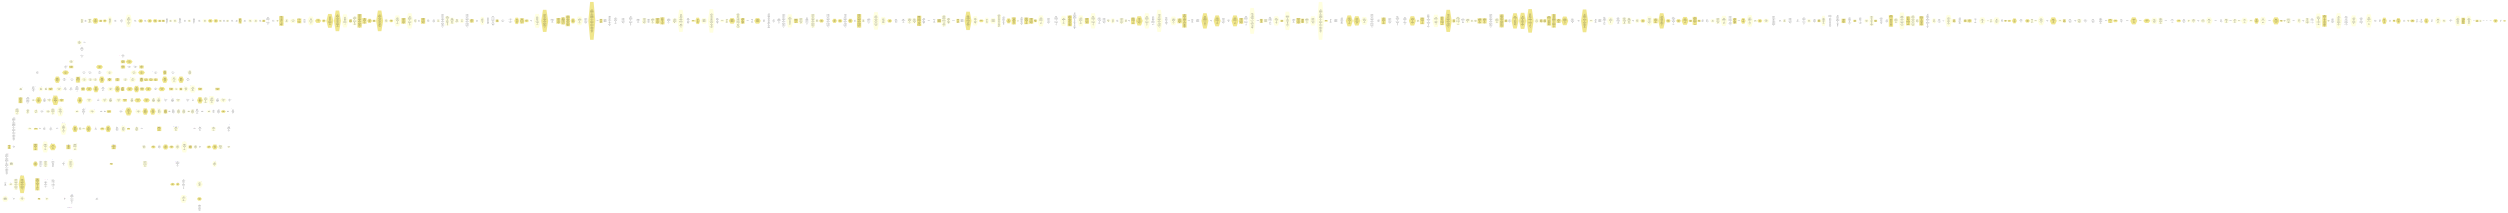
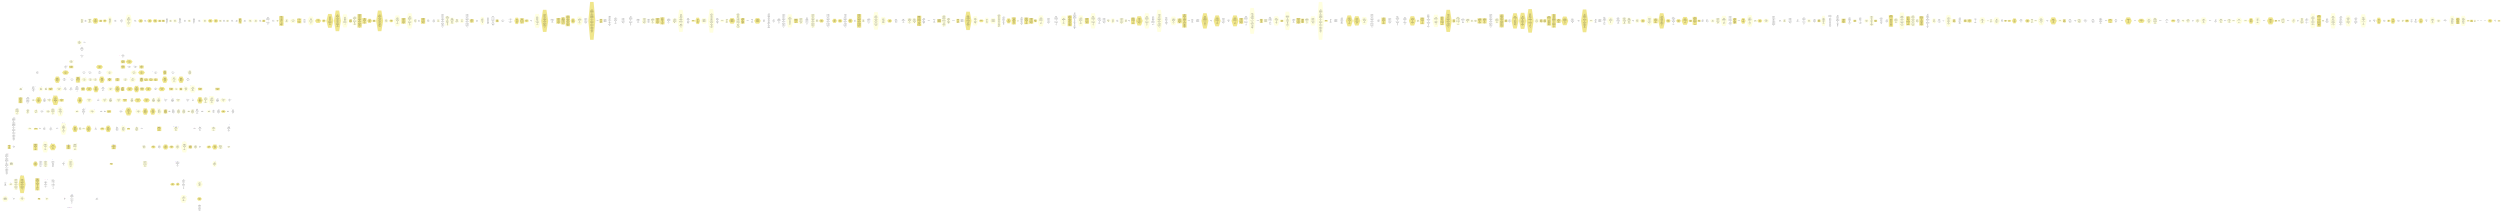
node "# 0x2b3d PUSHX Data REVERT": removed
node "# 0x3145 INVALID": fillcolor white -> khaki
